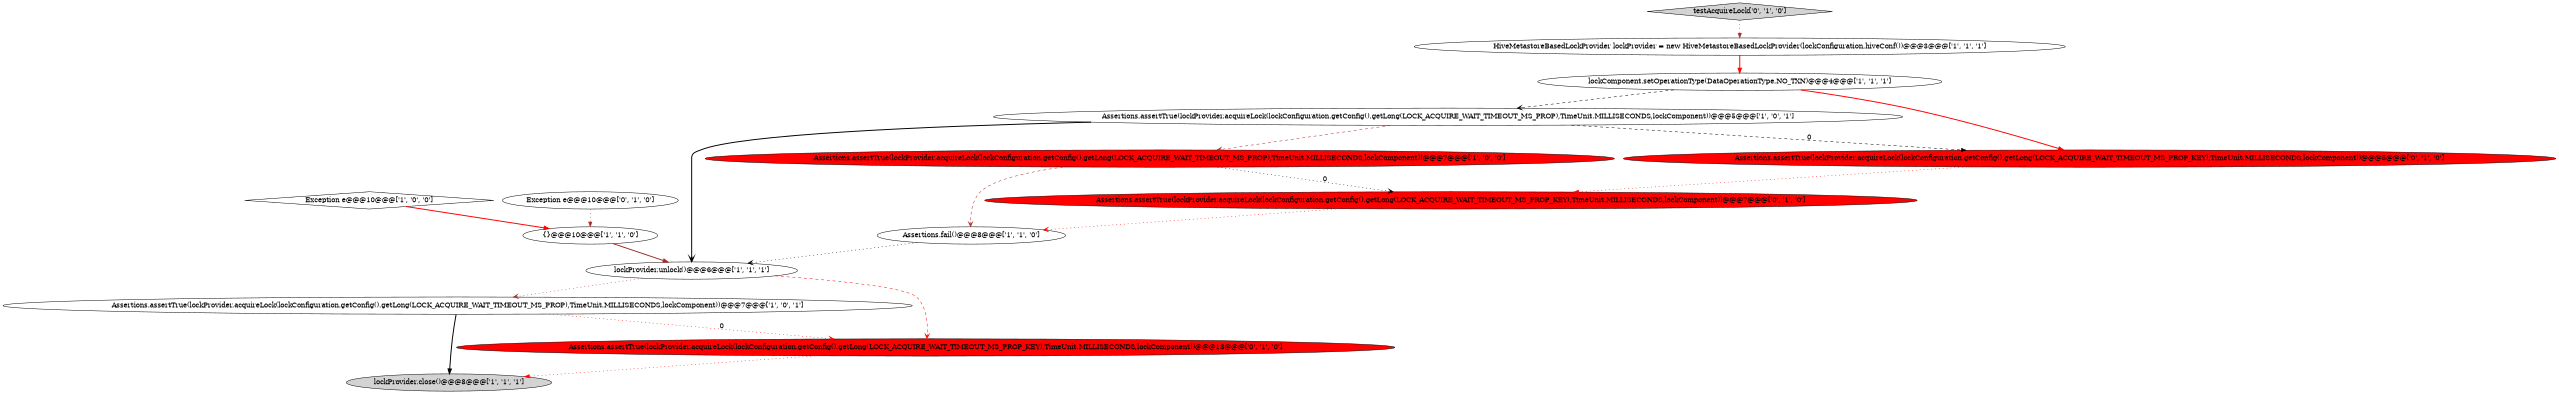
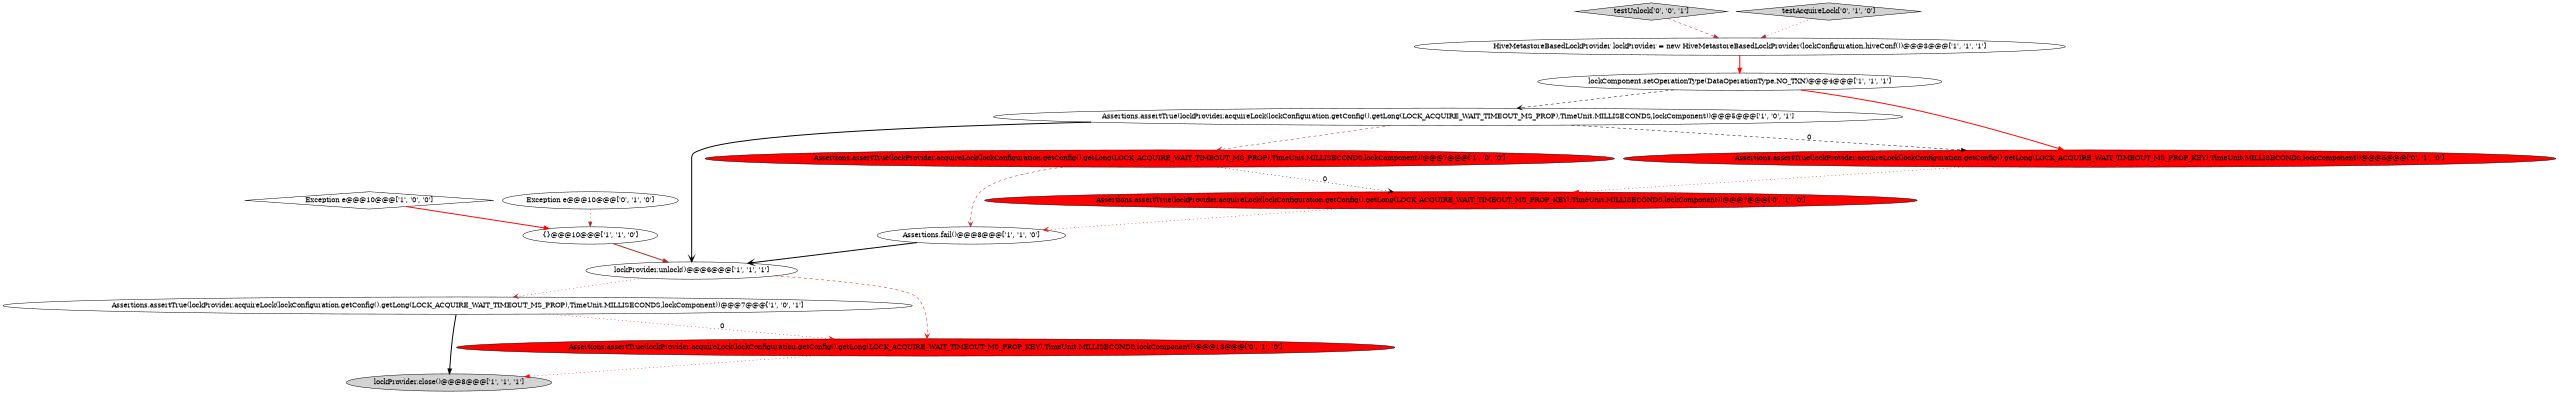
node "testUnlock['0', '0', '1']": added
edge "Assertions.fail()@@@8@@@['1', '1', '0']" -> "lockProvider.unlock()@@@6@@@['1', '1', '1']": style dotted -> bold
